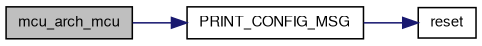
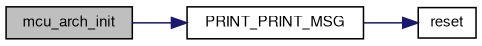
node "mcu_arch_mcu": label "mcu_arch_mcu" -> "mcu_arch_init"
node "PRINT_CONFIG_MSG": label "PRINT_CONFIG_MSG" -> "PRINT_PRINT_MSG"
